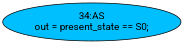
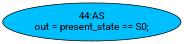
node "34:AS out = present_state == S0;": label "34:AS out = present_state == S0;" -> "44:AS out = present_state == S0;"
